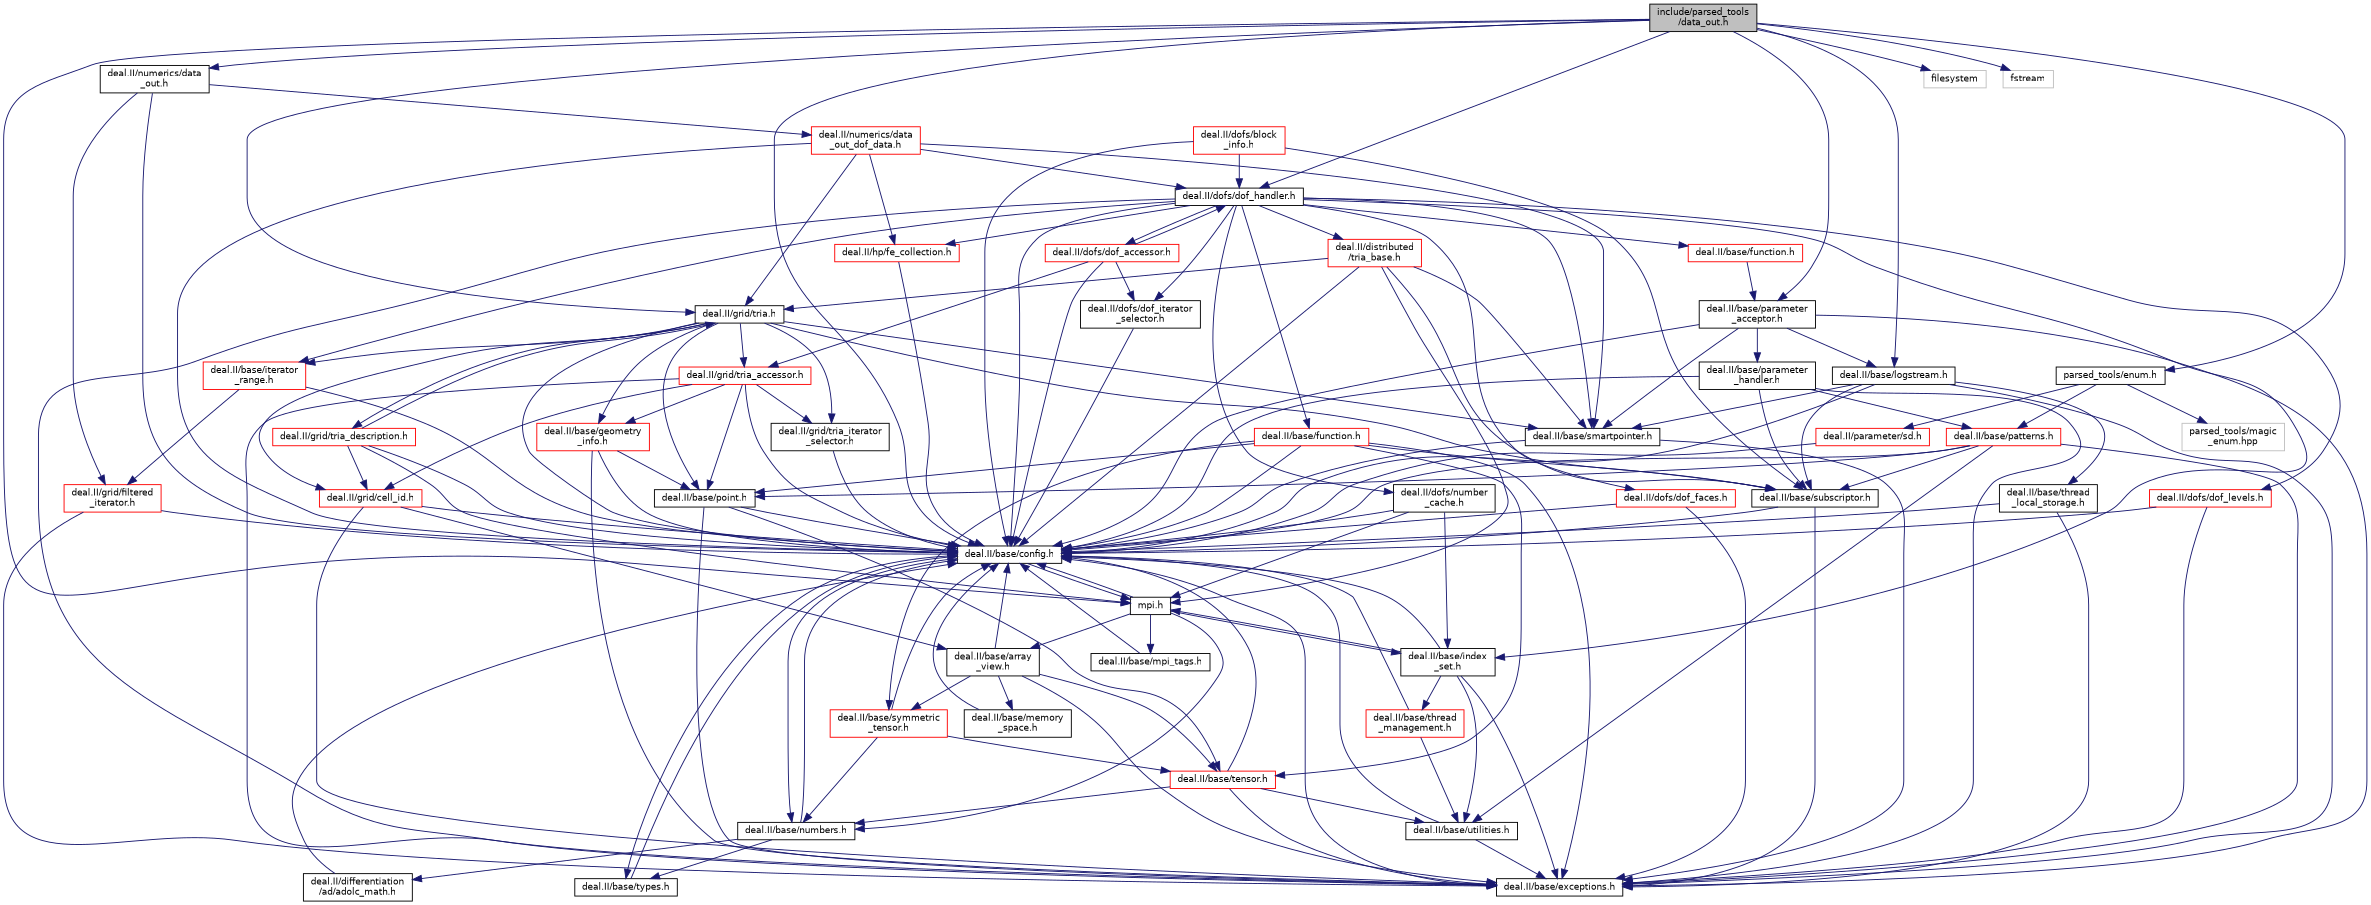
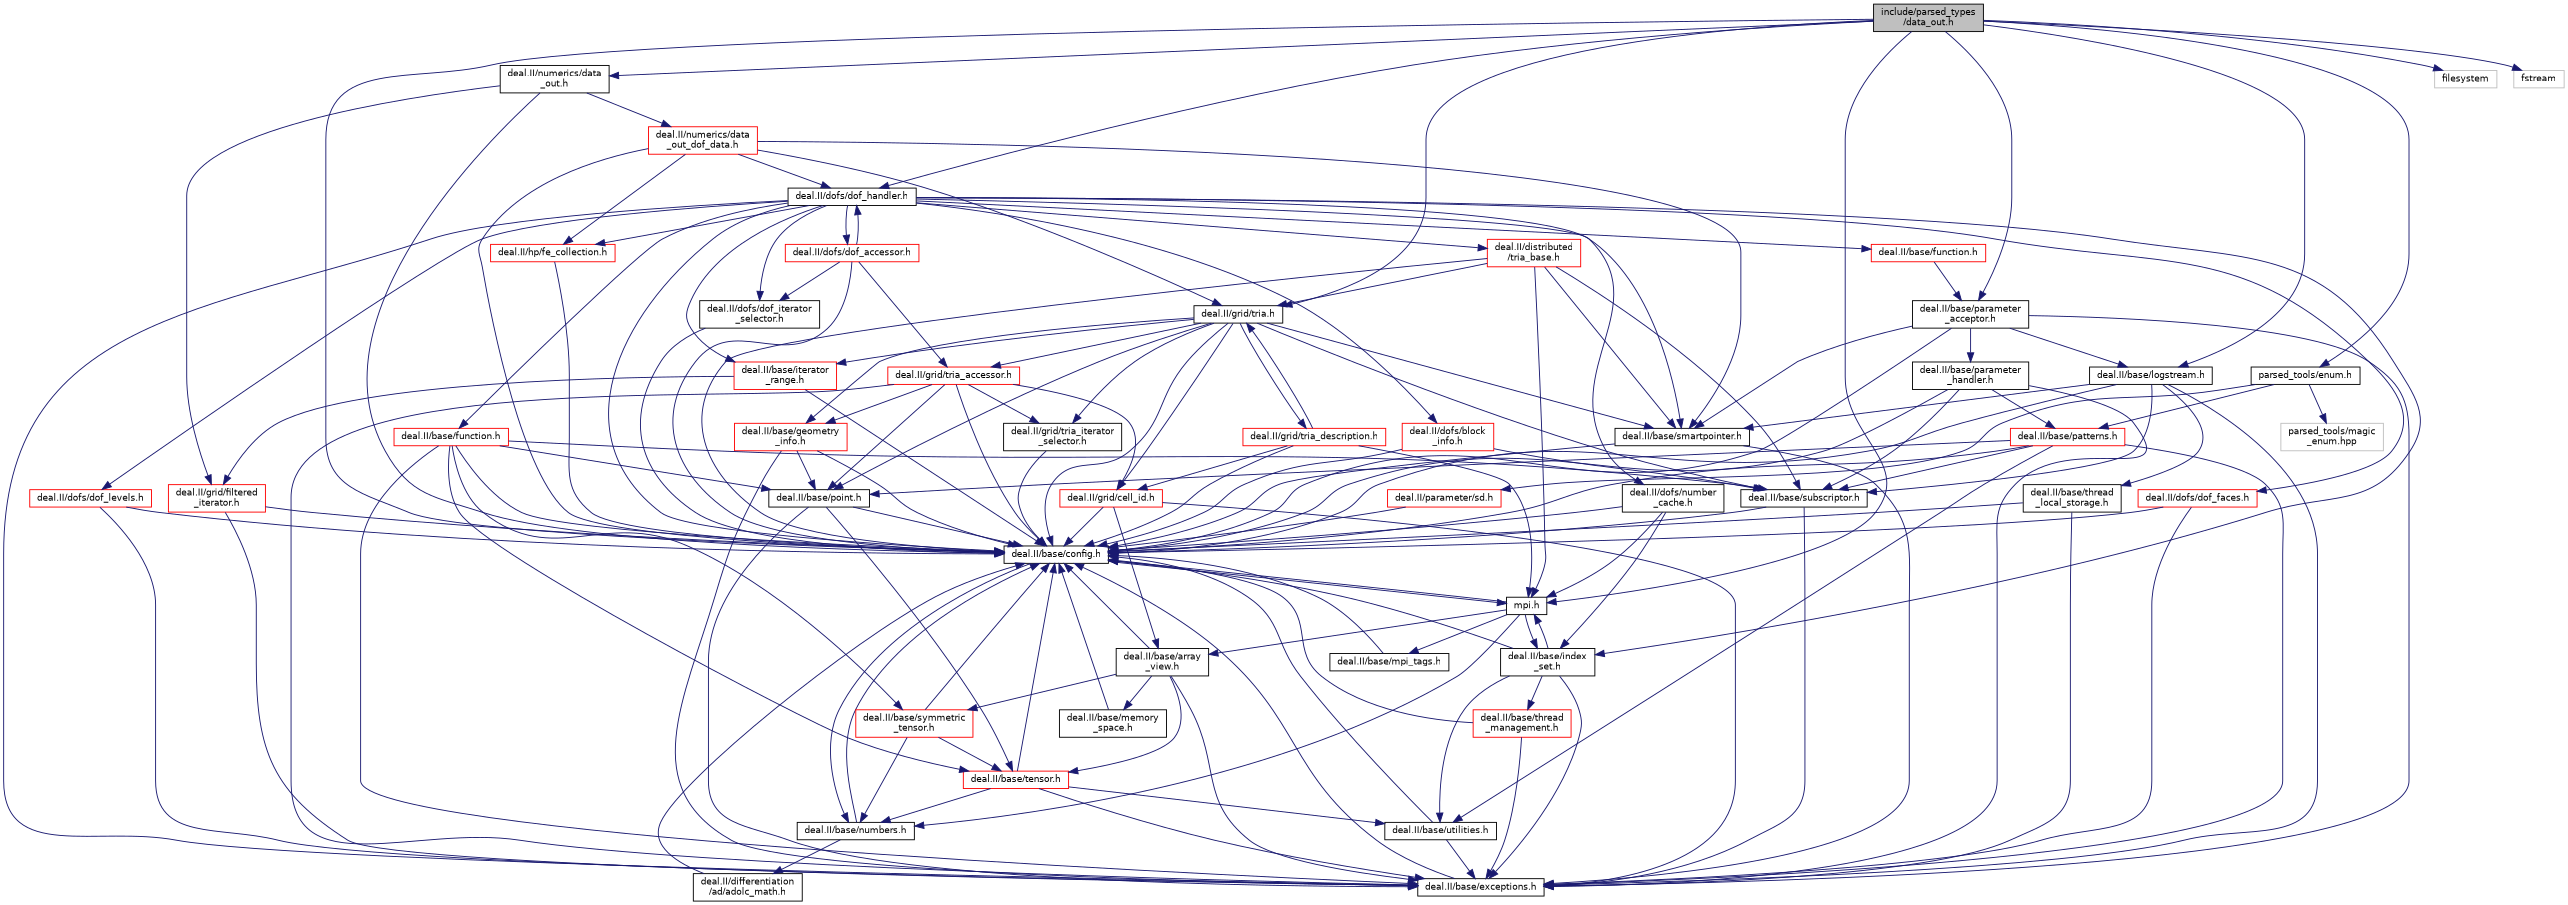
node "include/parsed_tools /data_out.h": label "include/parsed_tools /data_out.h" -> "include/parsed_types /data_out.h"
edge "deal.II/dofs/block _info.h" -> "deal.II/dofs/dof_handler.h": reversed
edge "deal.II/base/thread _management.h" -> "deal.II/base/utilities.h": now "deal.II/base/thread _management.h" -> "deal.II/base/exceptions.h"
node "deal.II/base/types.h": removed
